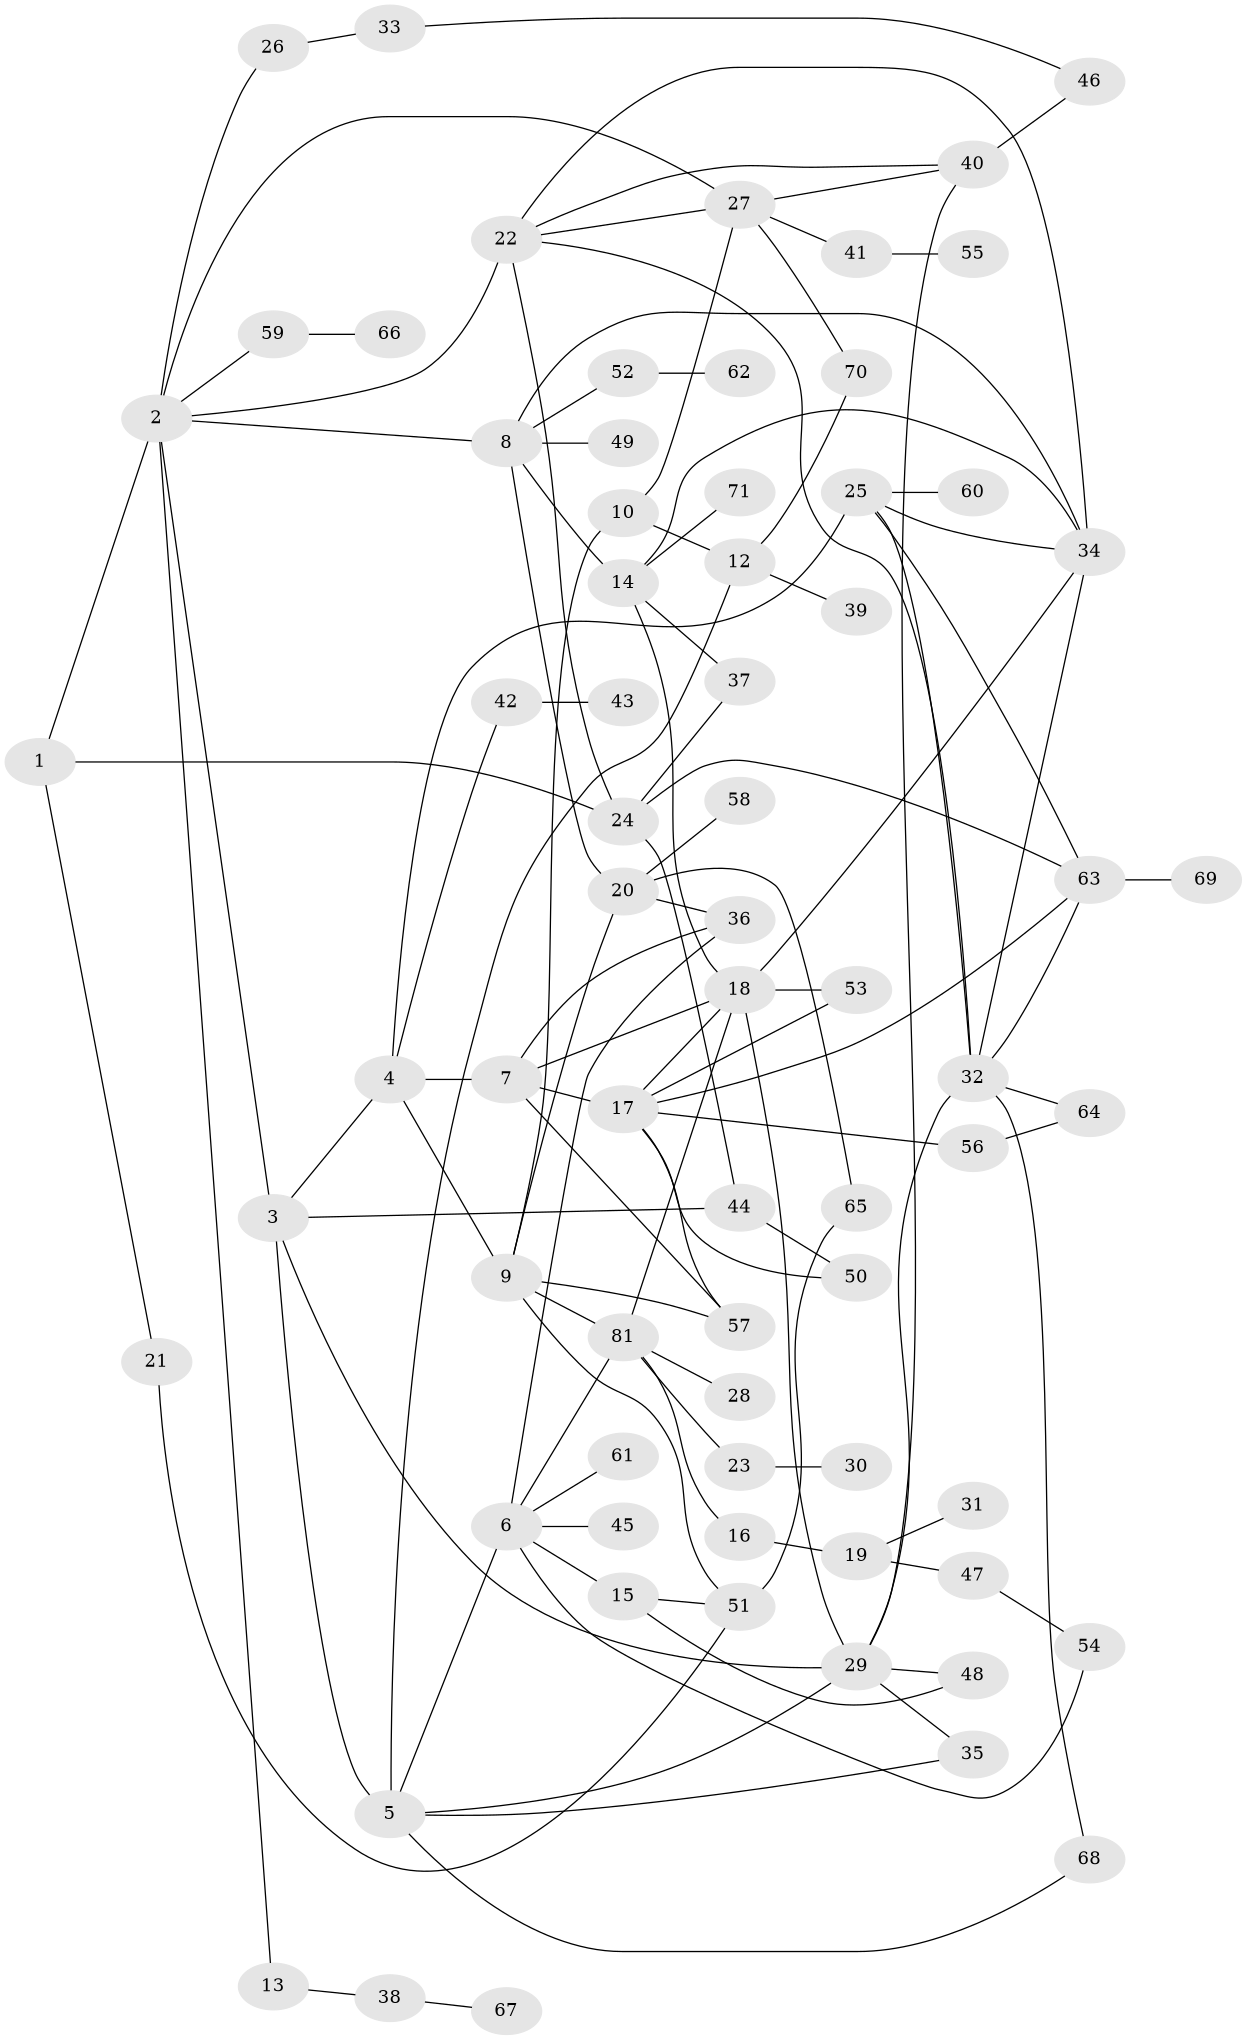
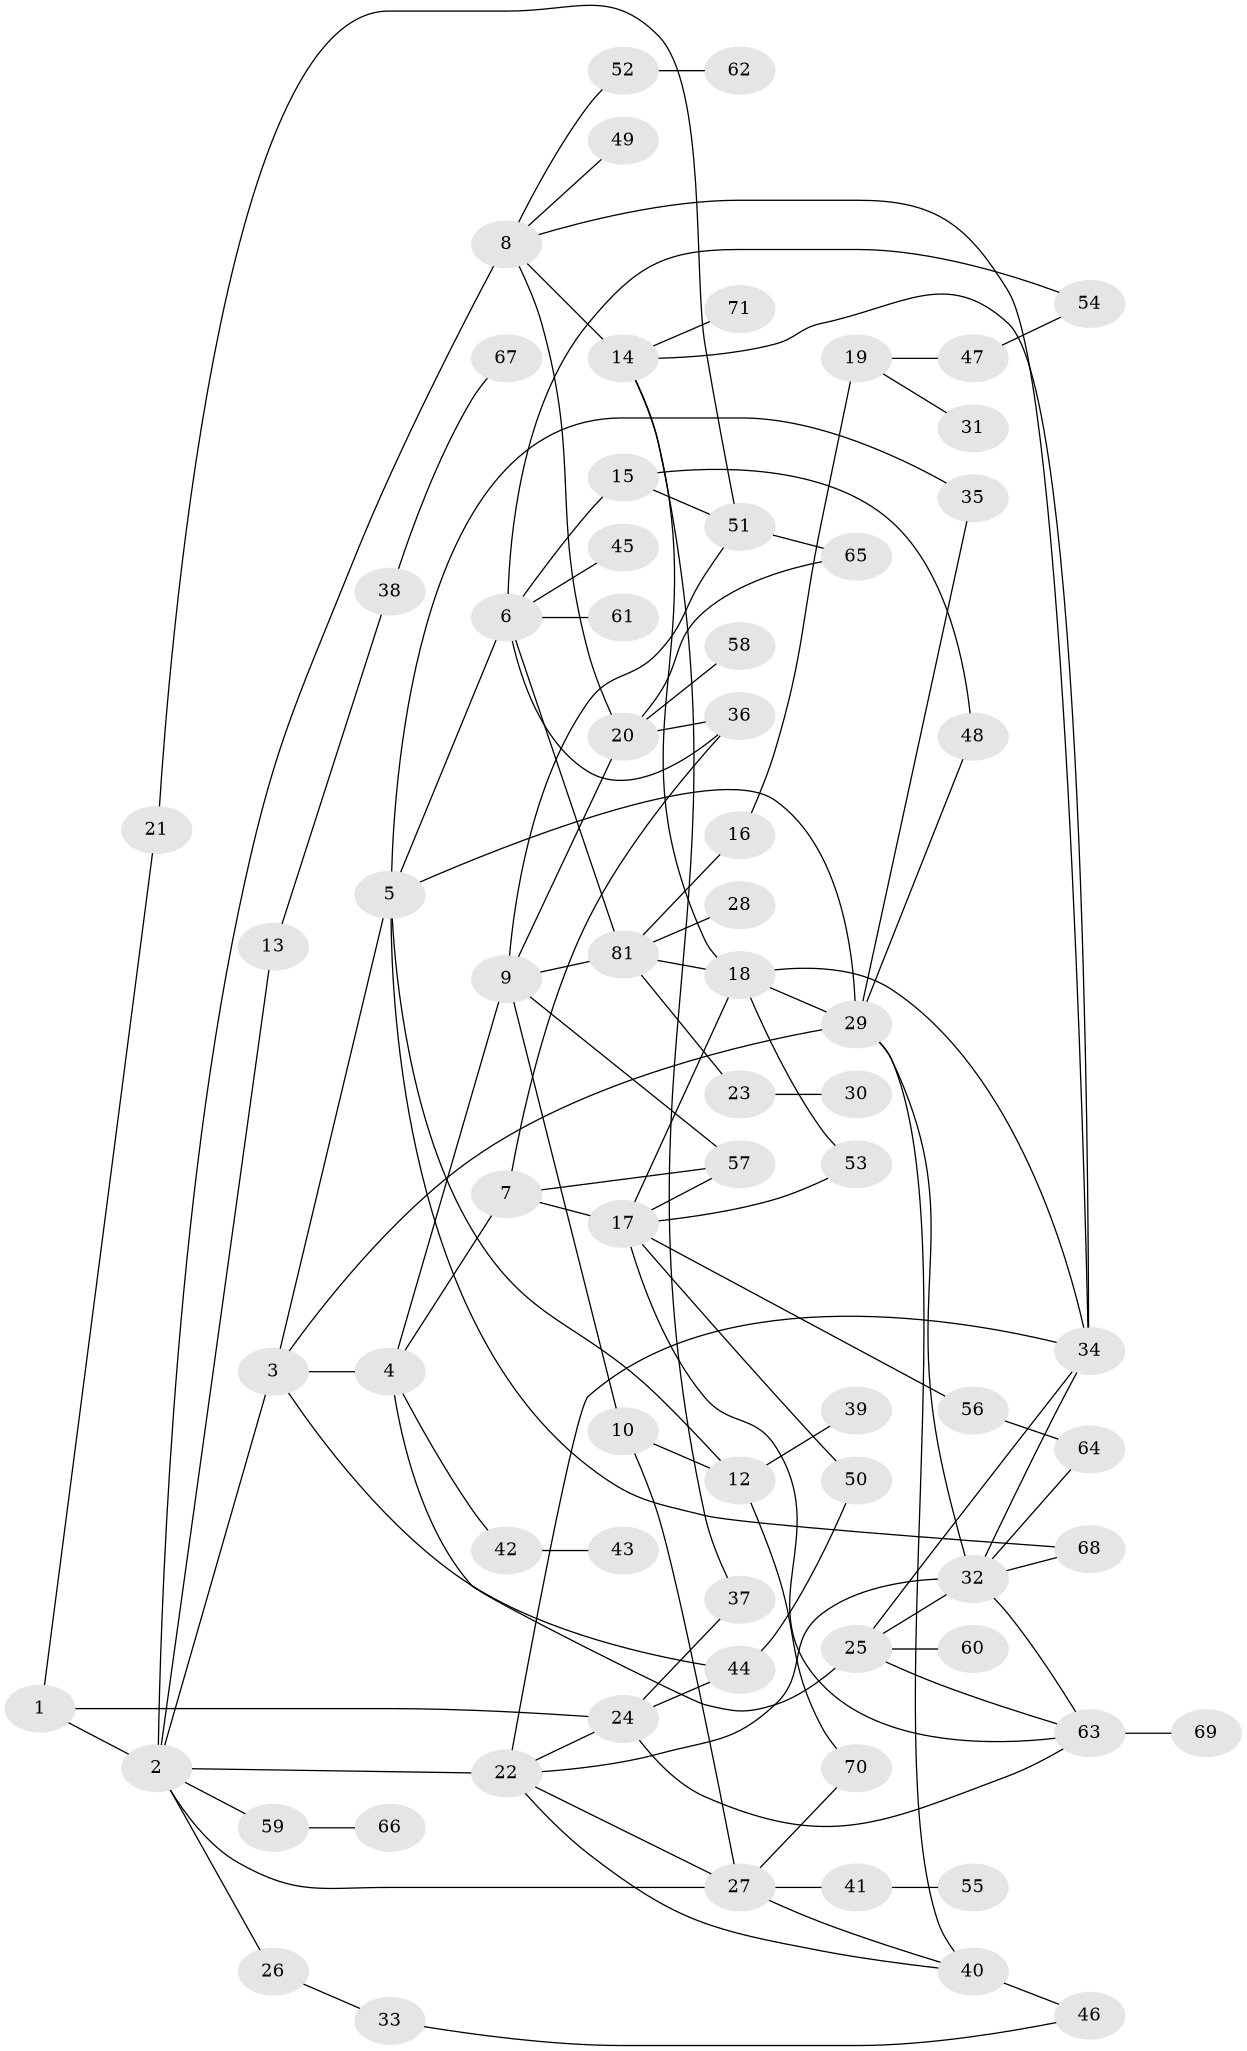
edge "18" -- "7": removed
